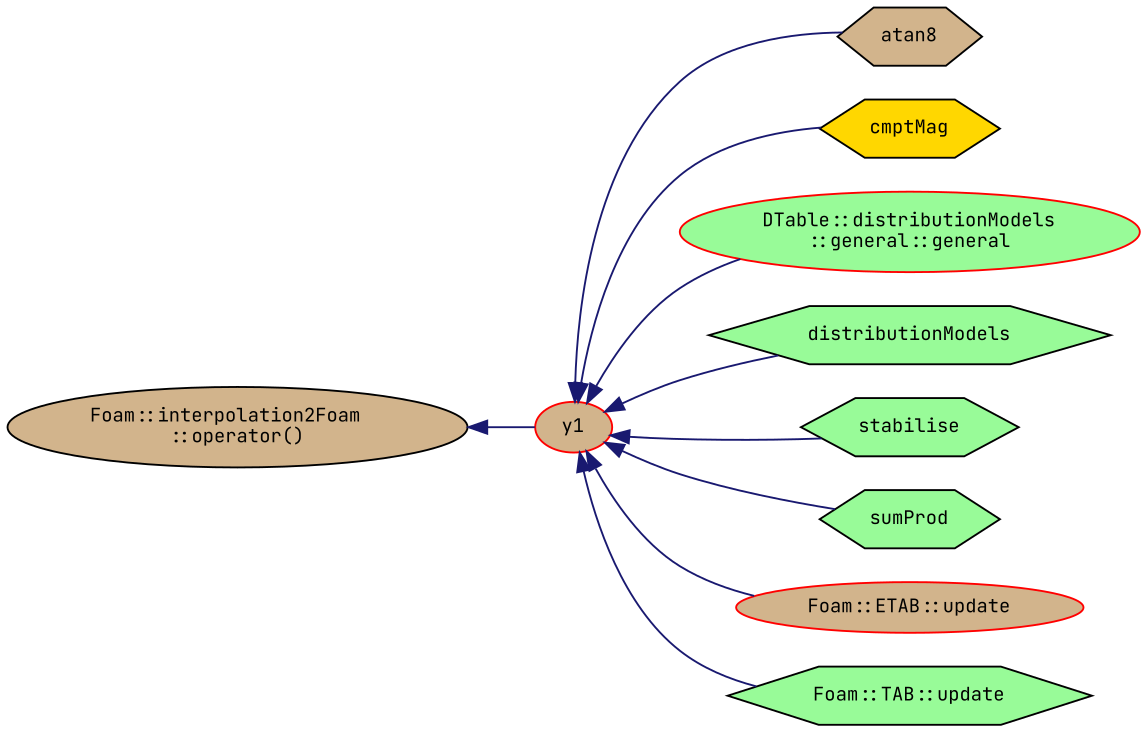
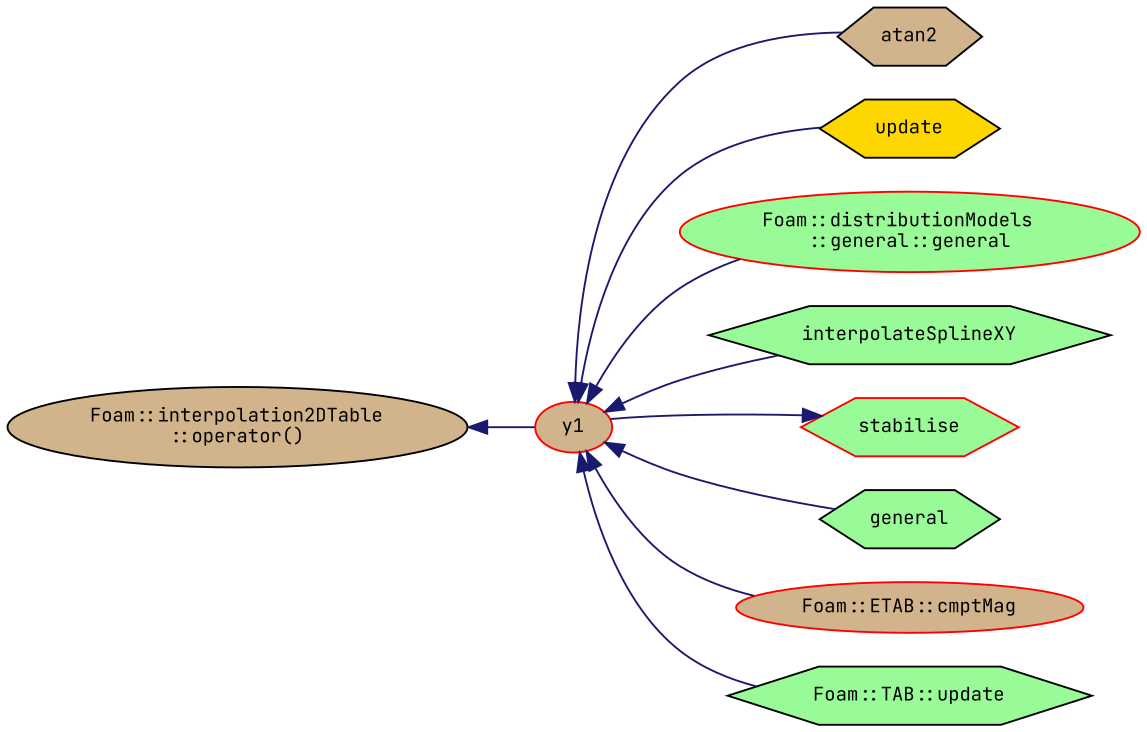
node "atan8": label "atan8" -> "atan2"
node "cmptMag": label "cmptMag" -> "update"
node "DTable::distributionModels ::general::general": label "DTable::distributionModels ::general::general" -> "Foam::distributionModels ::general::general"
node "distributionModels": label "distributionModels" -> "interpolateSplineXY"
node "Foam::interpolation2Foam ::operator()": label "Foam::interpolation2Foam ::operator()" -> "Foam::interpolation2DTable ::operator()"
node "stabilise": color black -> red
edge "stabilise" -> "y1": reversed
node "sumProd": label "sumProd" -> "general"
node "Foam::ETAB::update": label "Foam::ETAB::update" -> "Foam::ETAB::cmptMag"
